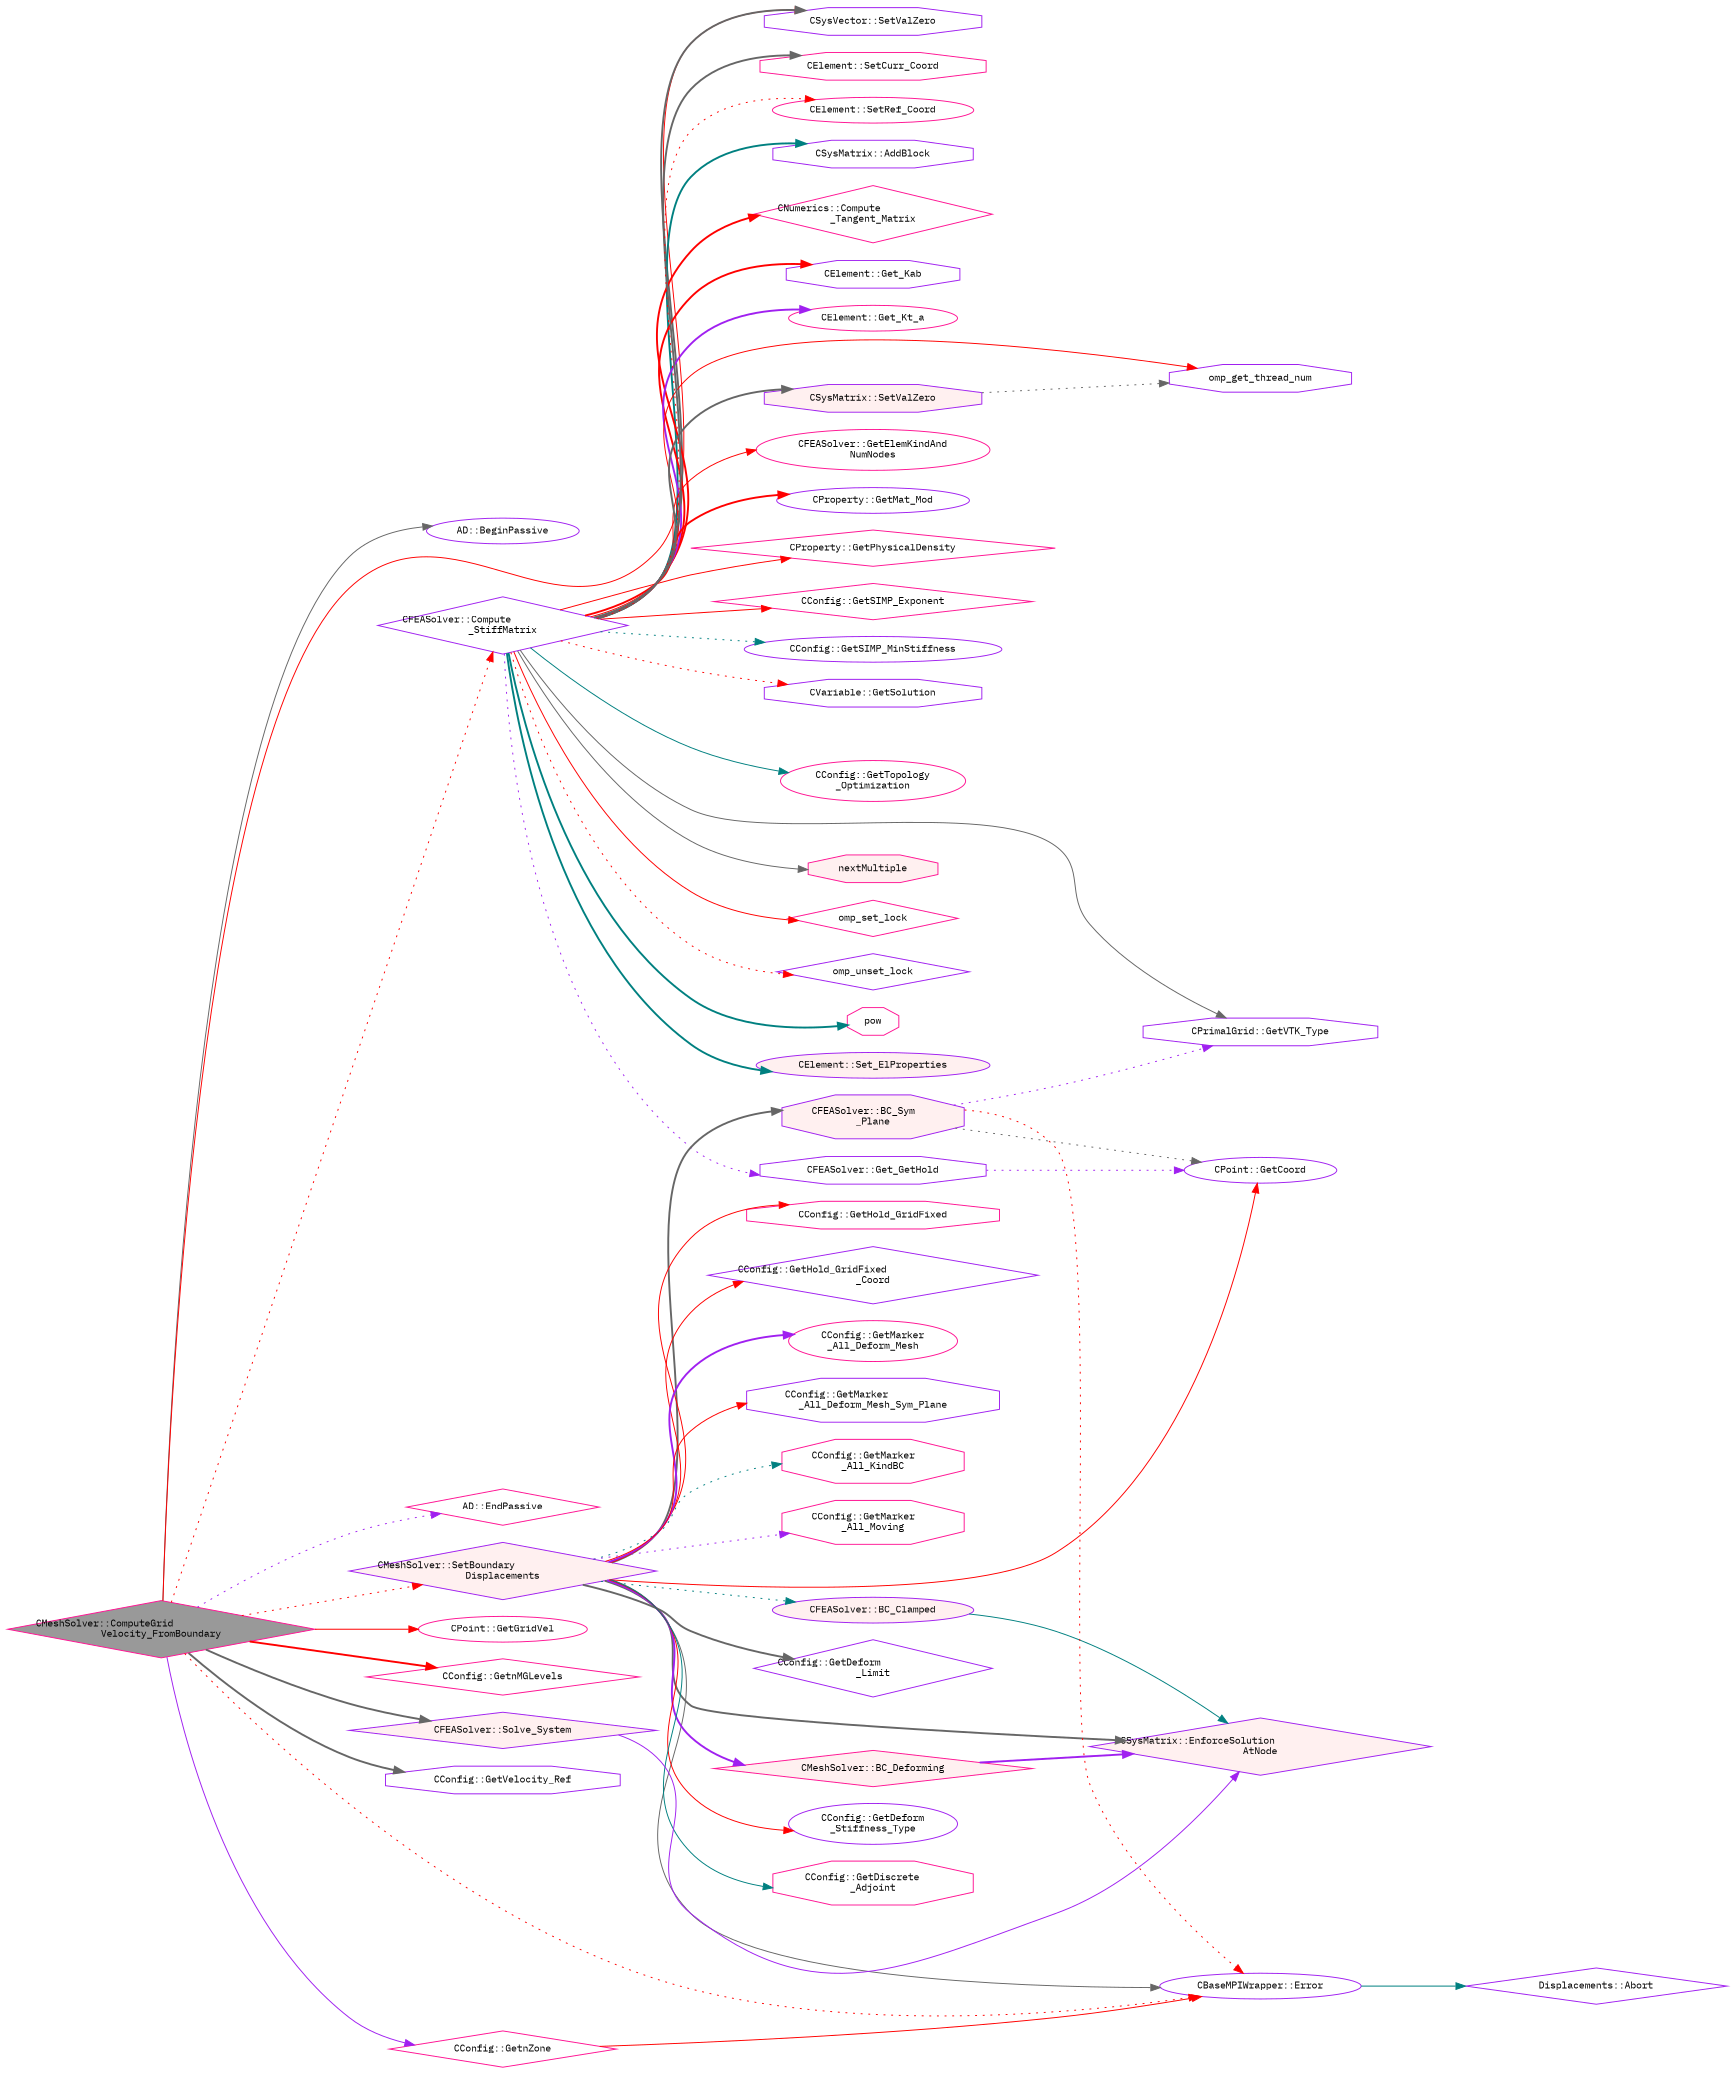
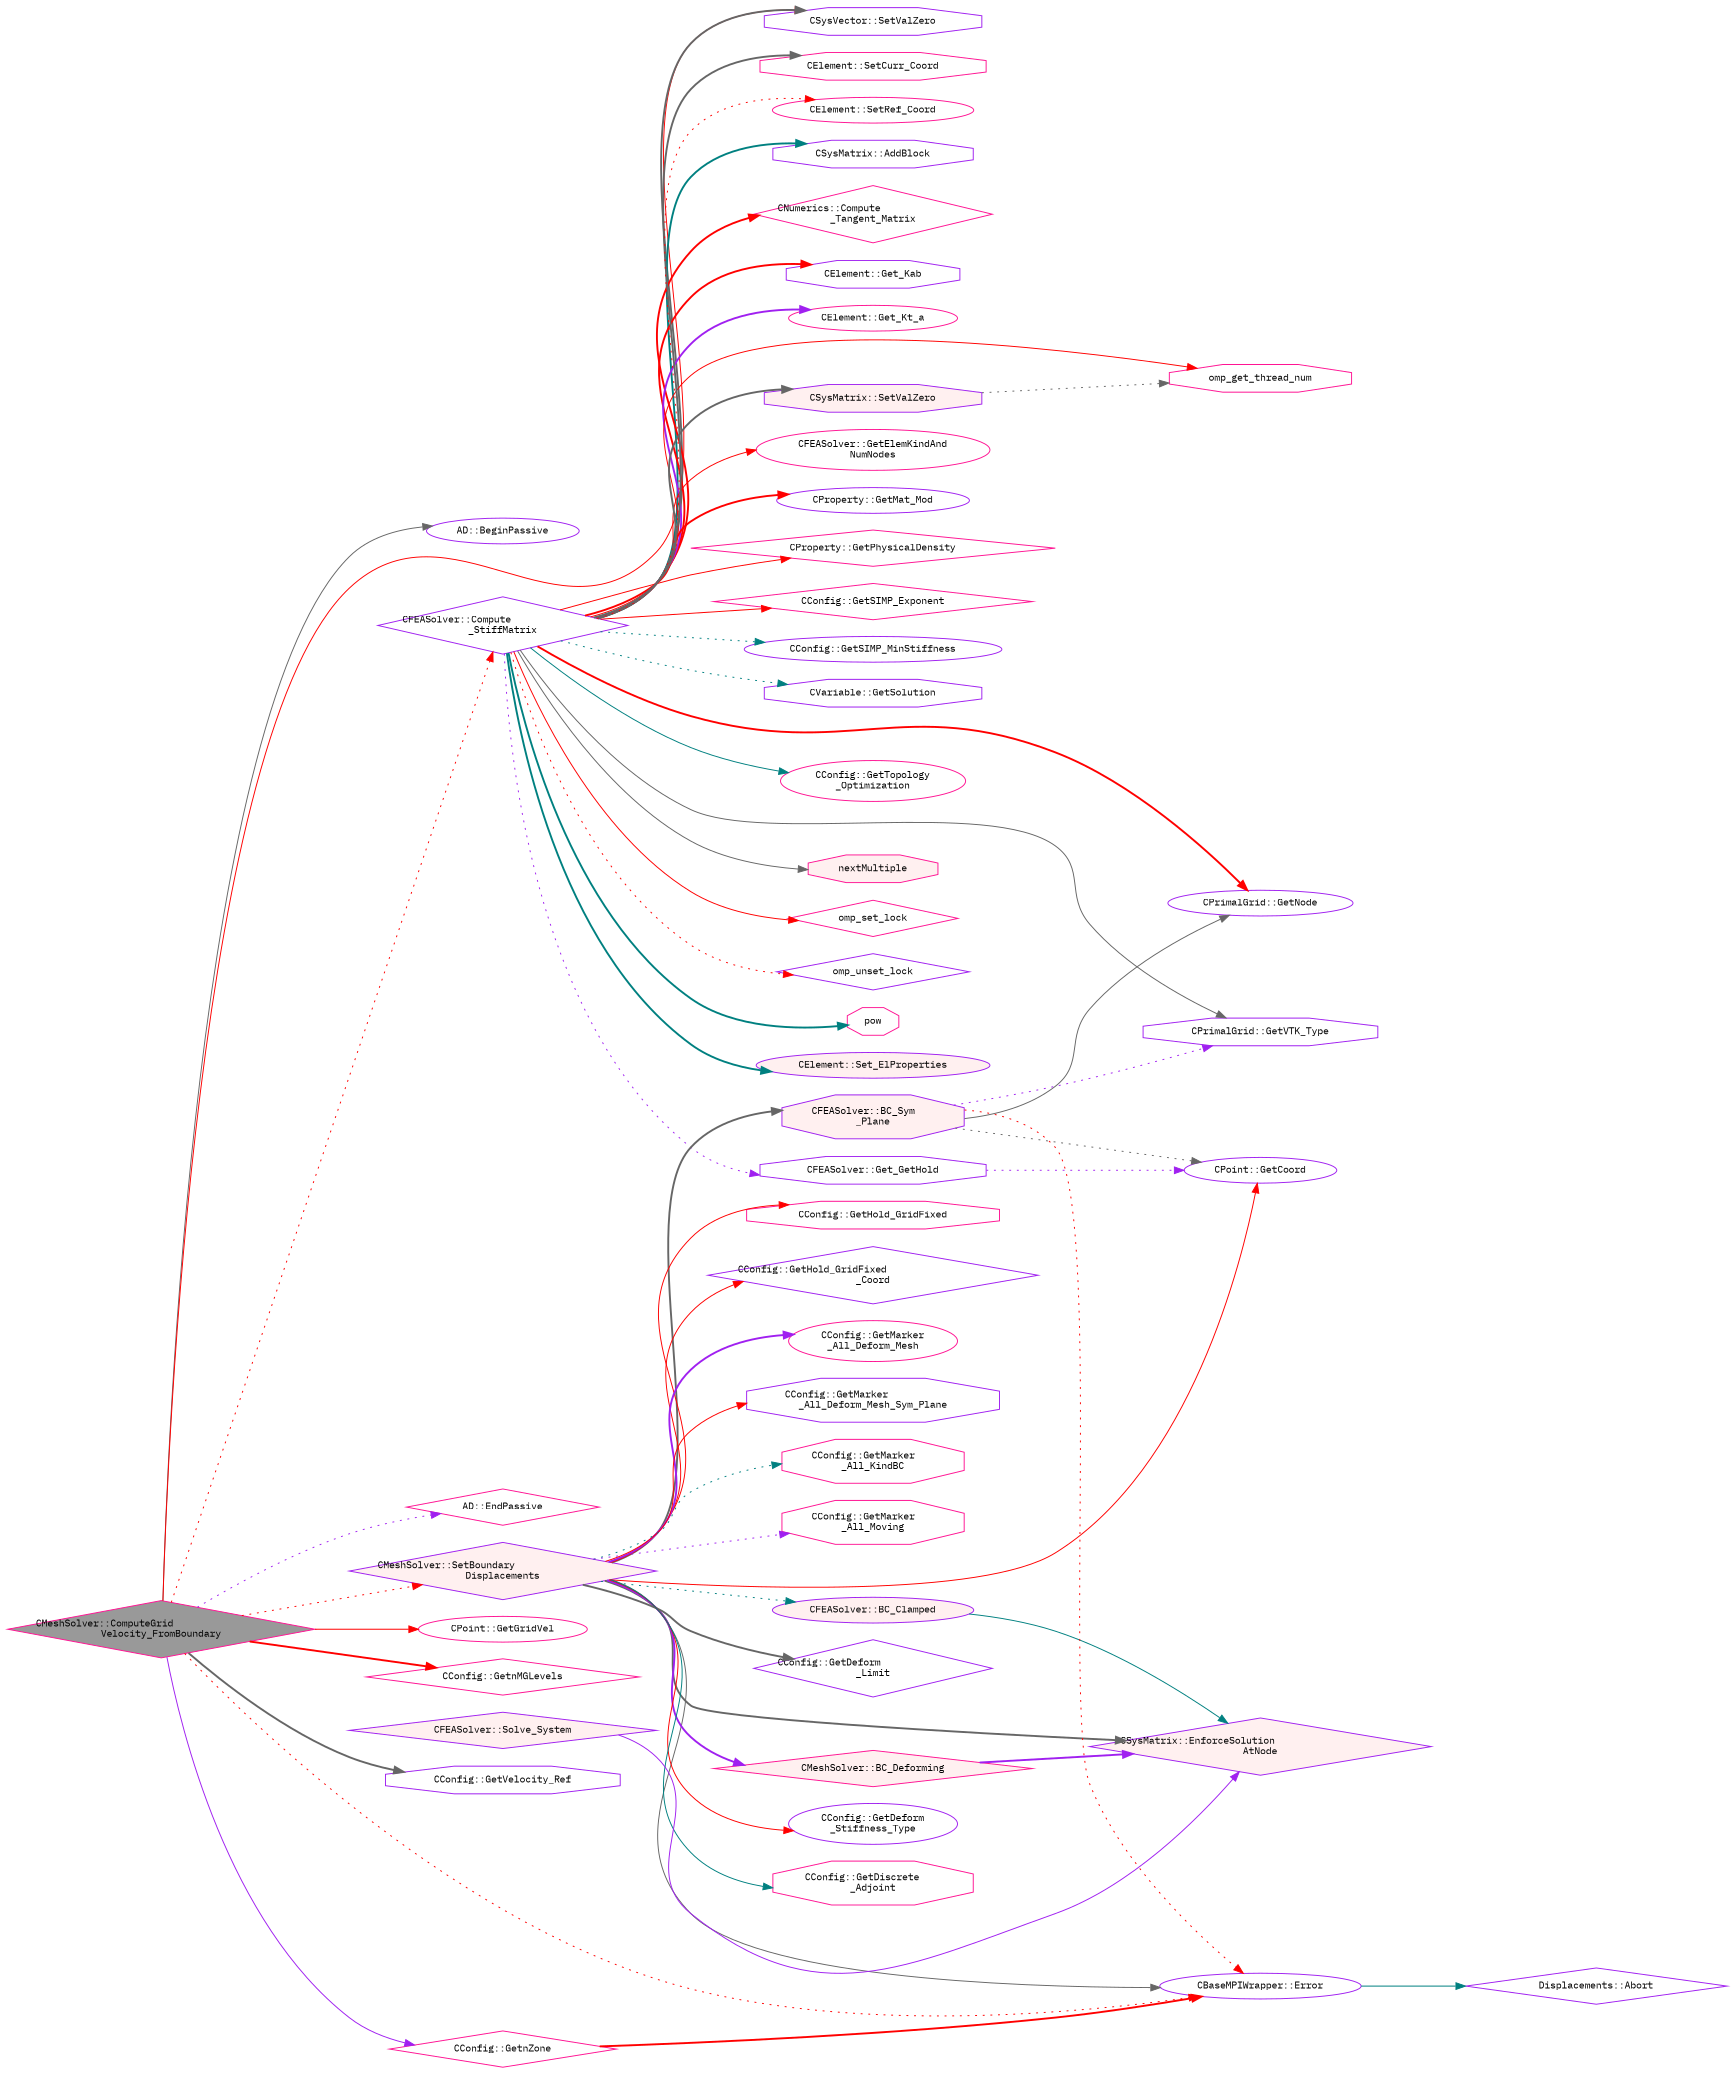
node "omp_get_thread_num": color purple -> deeppink
edge "CFEASolver::Compute _StiffMatrix" -> "CVariable::GetSolution": color red -> teal
node "CPrimalGrid::GetNode": added
edge "CMeshSolver::ComputeGrid Velocity_FromBoundary" -> "CFEASolver::Solve_System": removed
edge "CConfig::GetnZone" -> "CBaseMPIWrapper::Error": style solid -> bold
